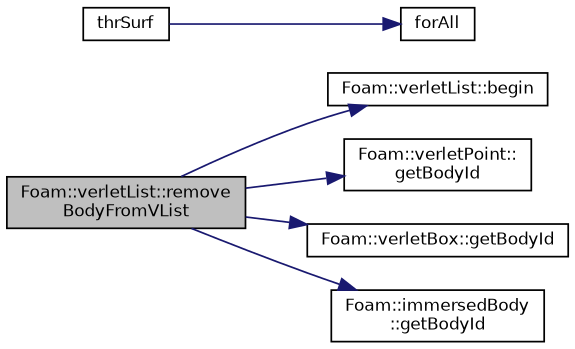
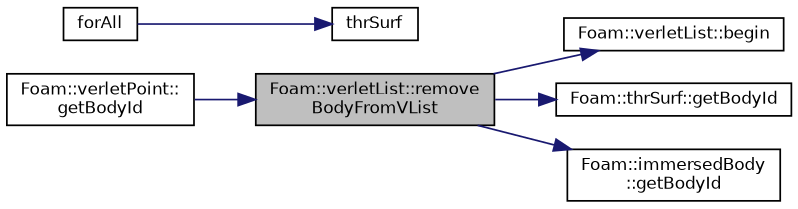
edge "thrSurf" -> "forAll": reversed
edge "Foam::verletList::remove BodyFromVList" -> "Foam::verletPoint:: getBodyId": reversed
node "Foam::verletBox::getBodyId": label "Foam::verletBox::getBodyId" -> "Foam::thrSurf::getBodyId"
